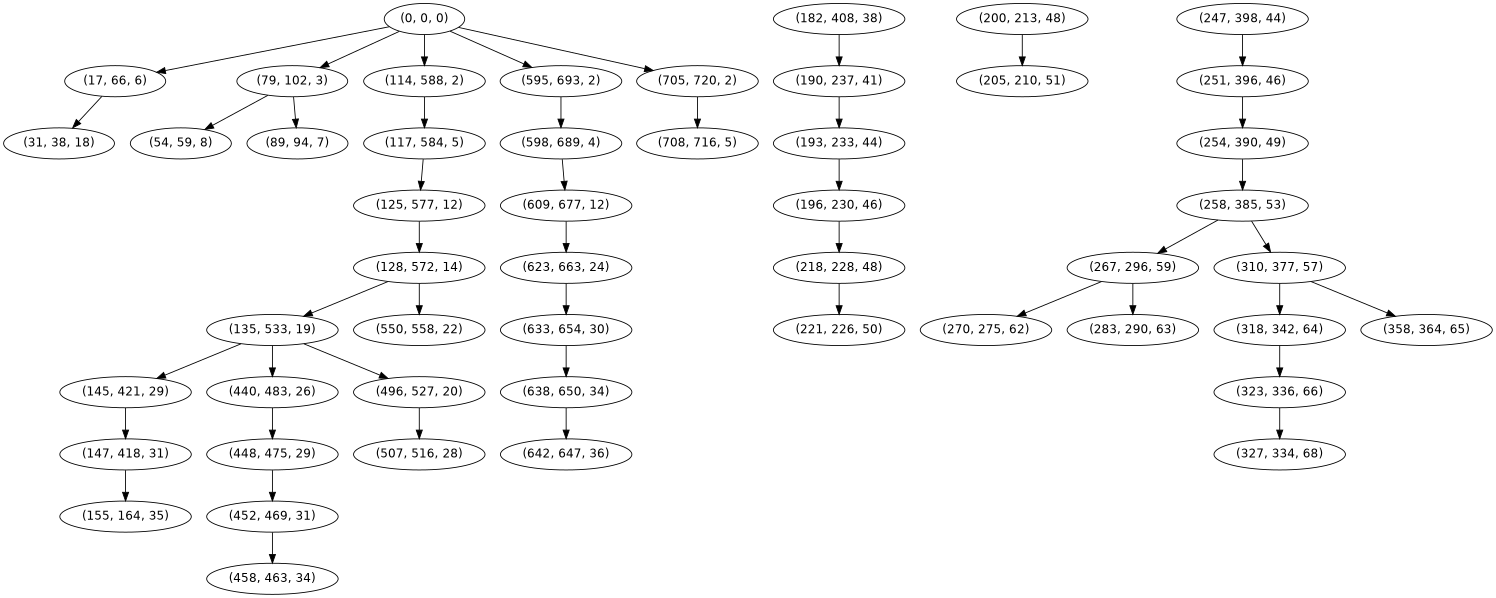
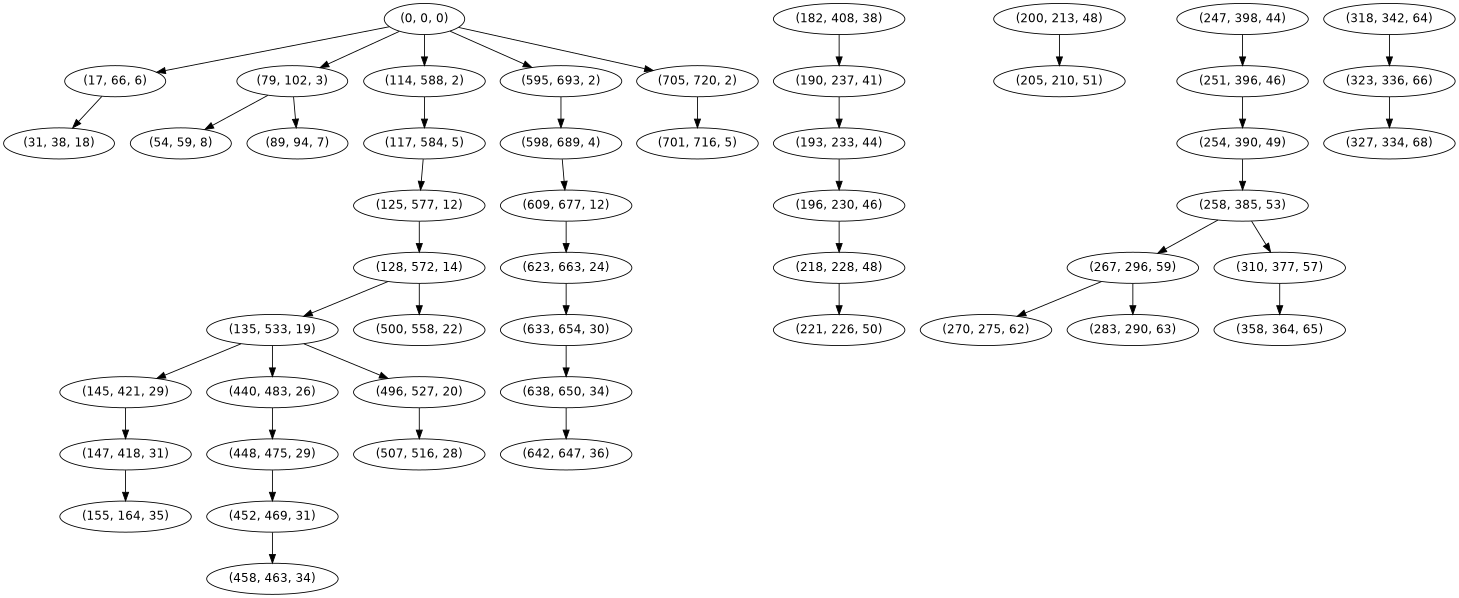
node "(708, 716, 5)": label "(708, 716, 5)" -> "(701, 716, 5)"
edge "(310, 377, 57)" -> "(318, 342, 64)": removed
node "(550, 558, 22)": label "(550, 558, 22)" -> "(500, 558, 22)"
